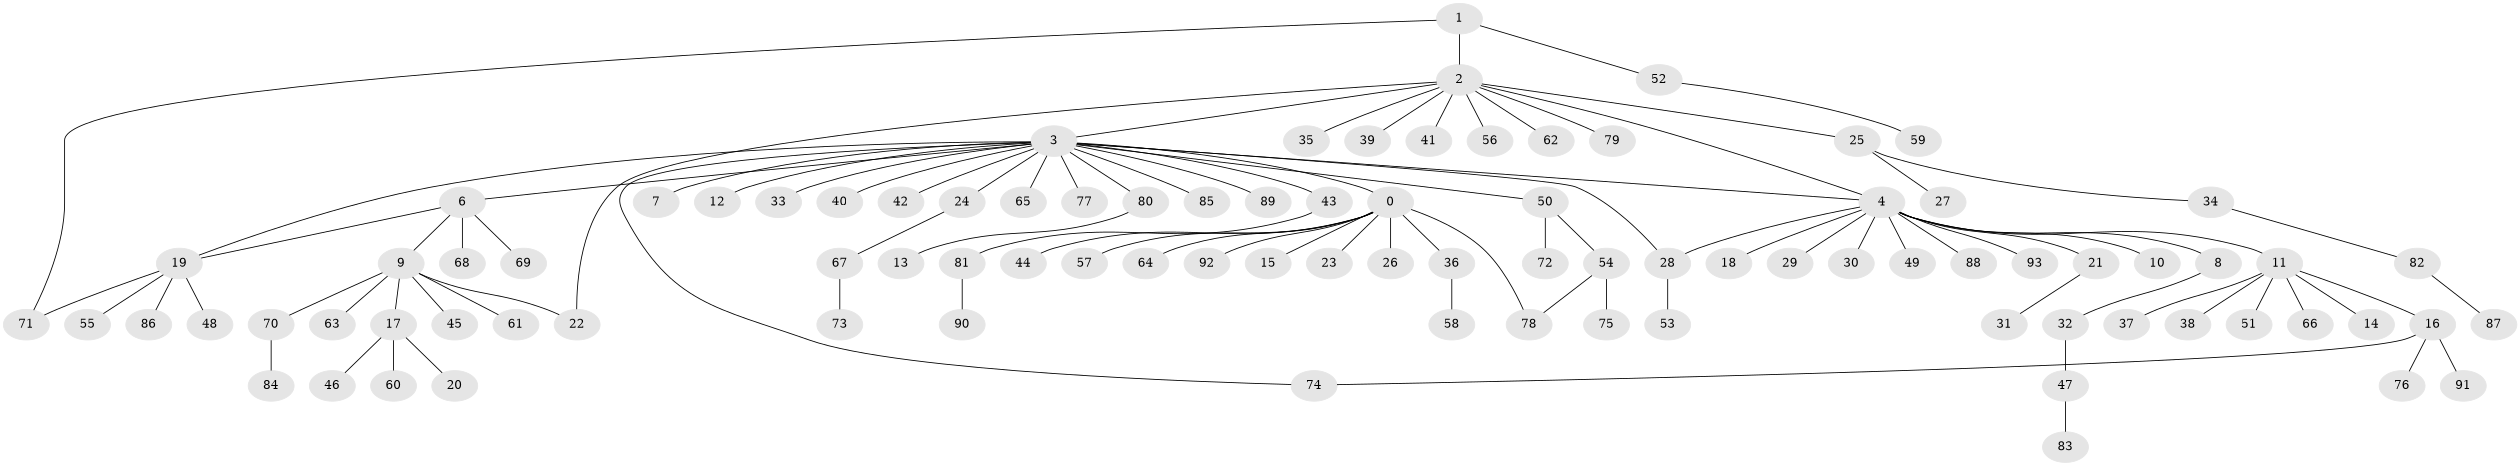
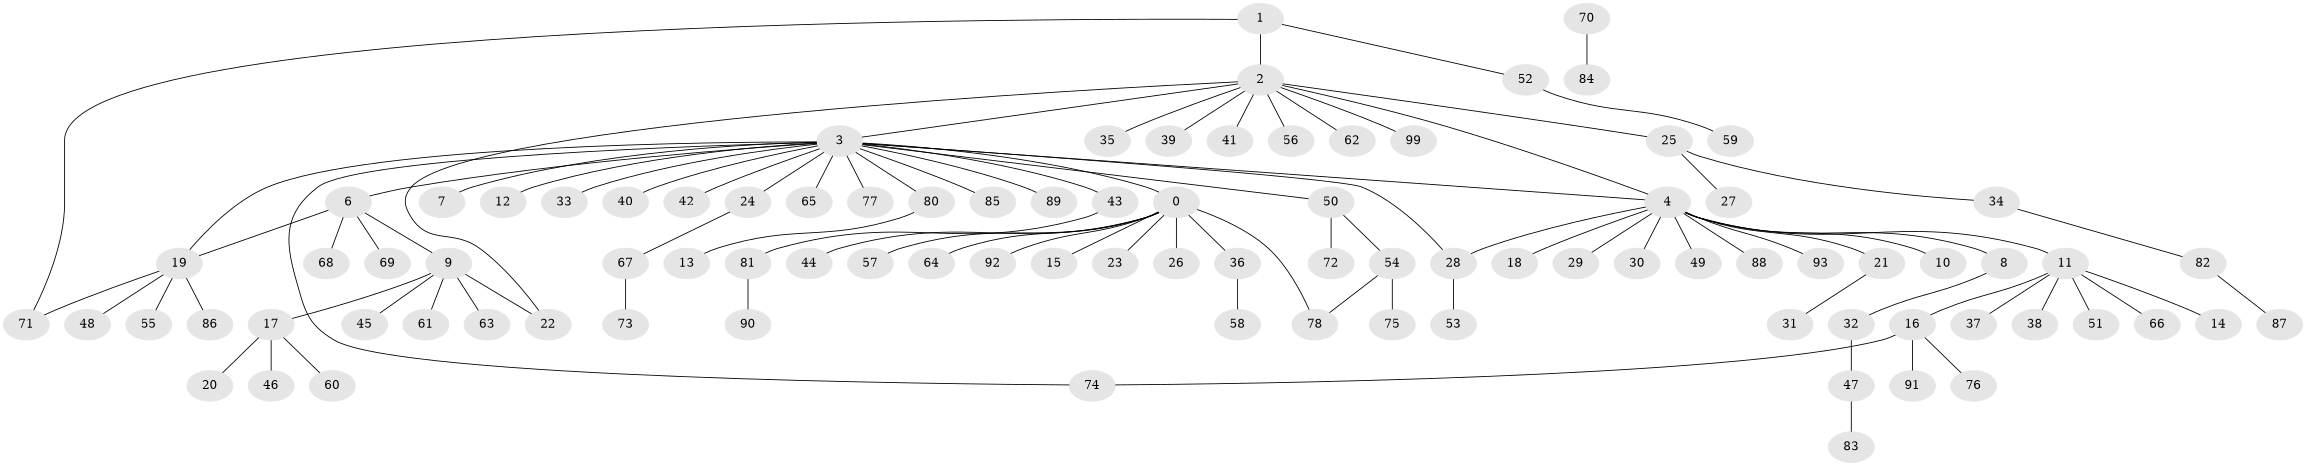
node "79": label "79" -> "99"
edge "9" -- "70": removed
